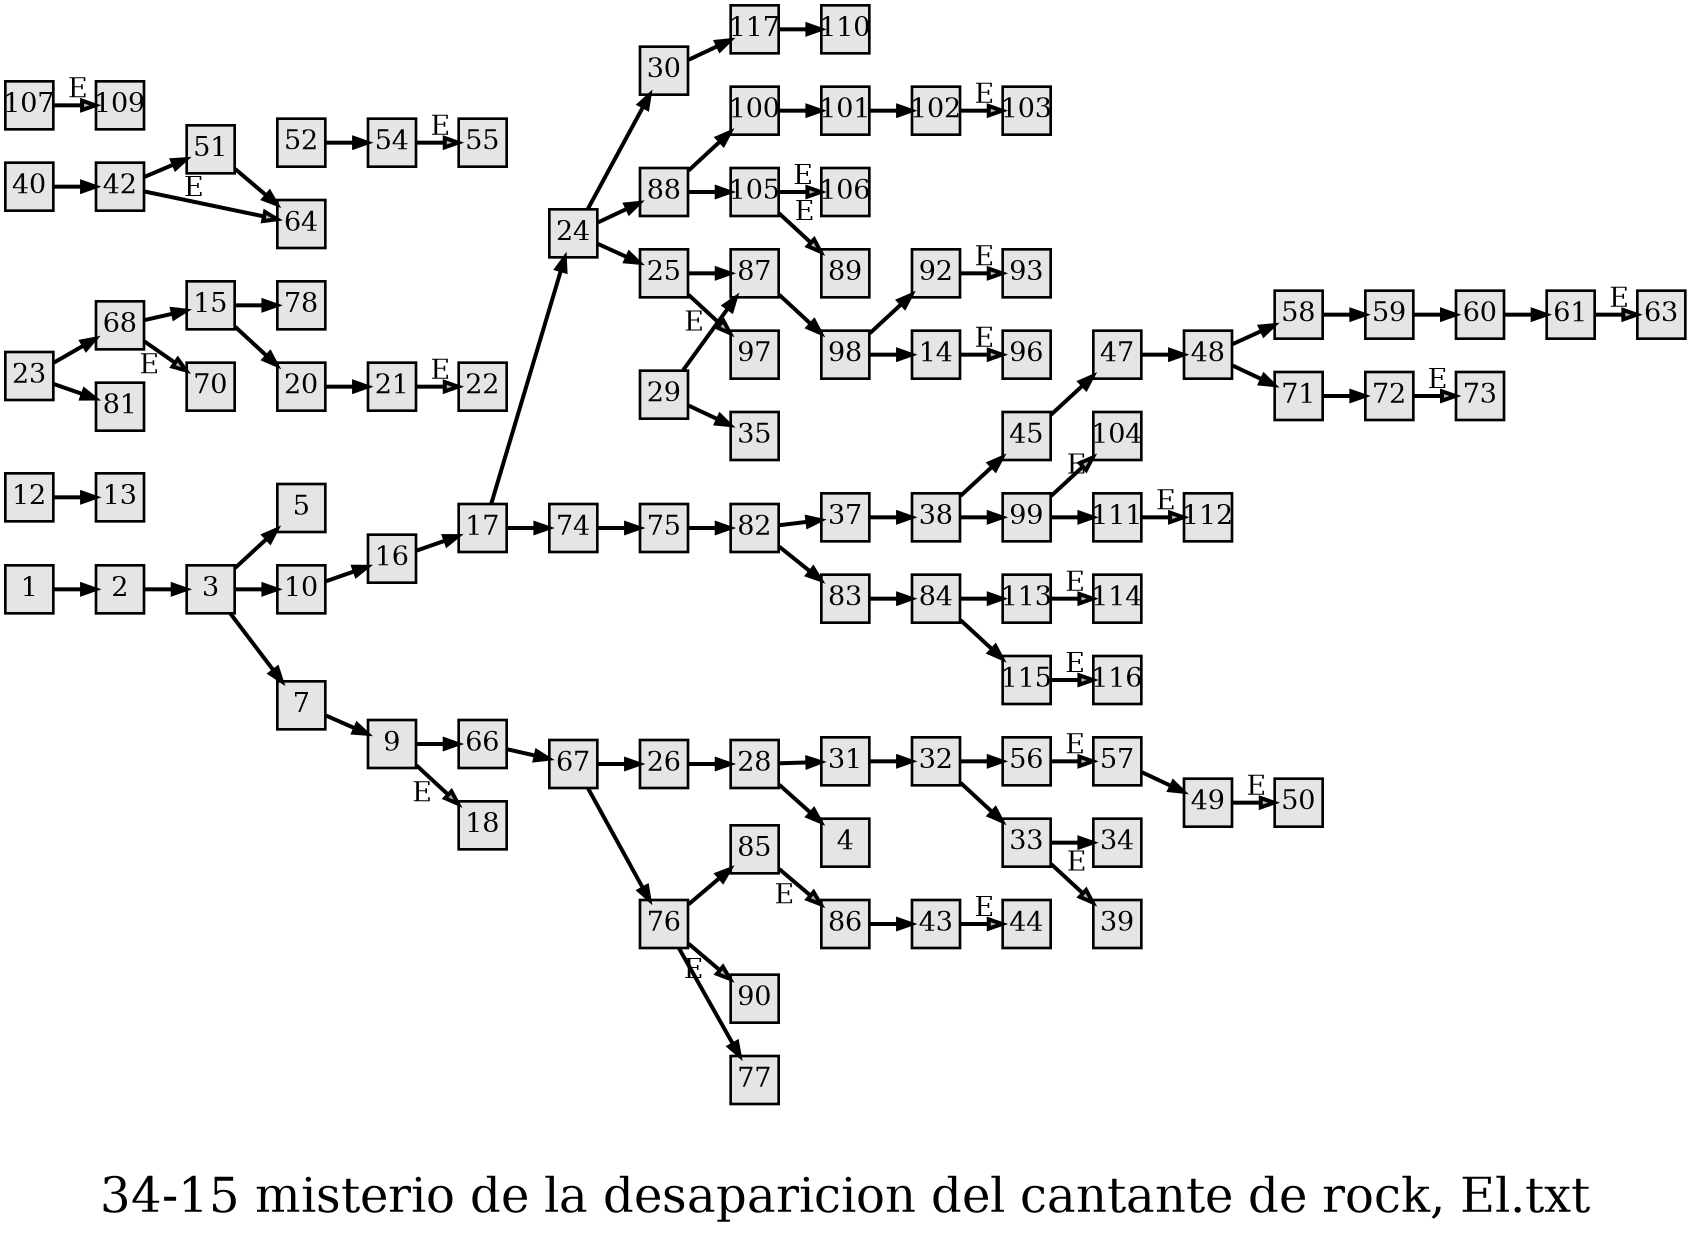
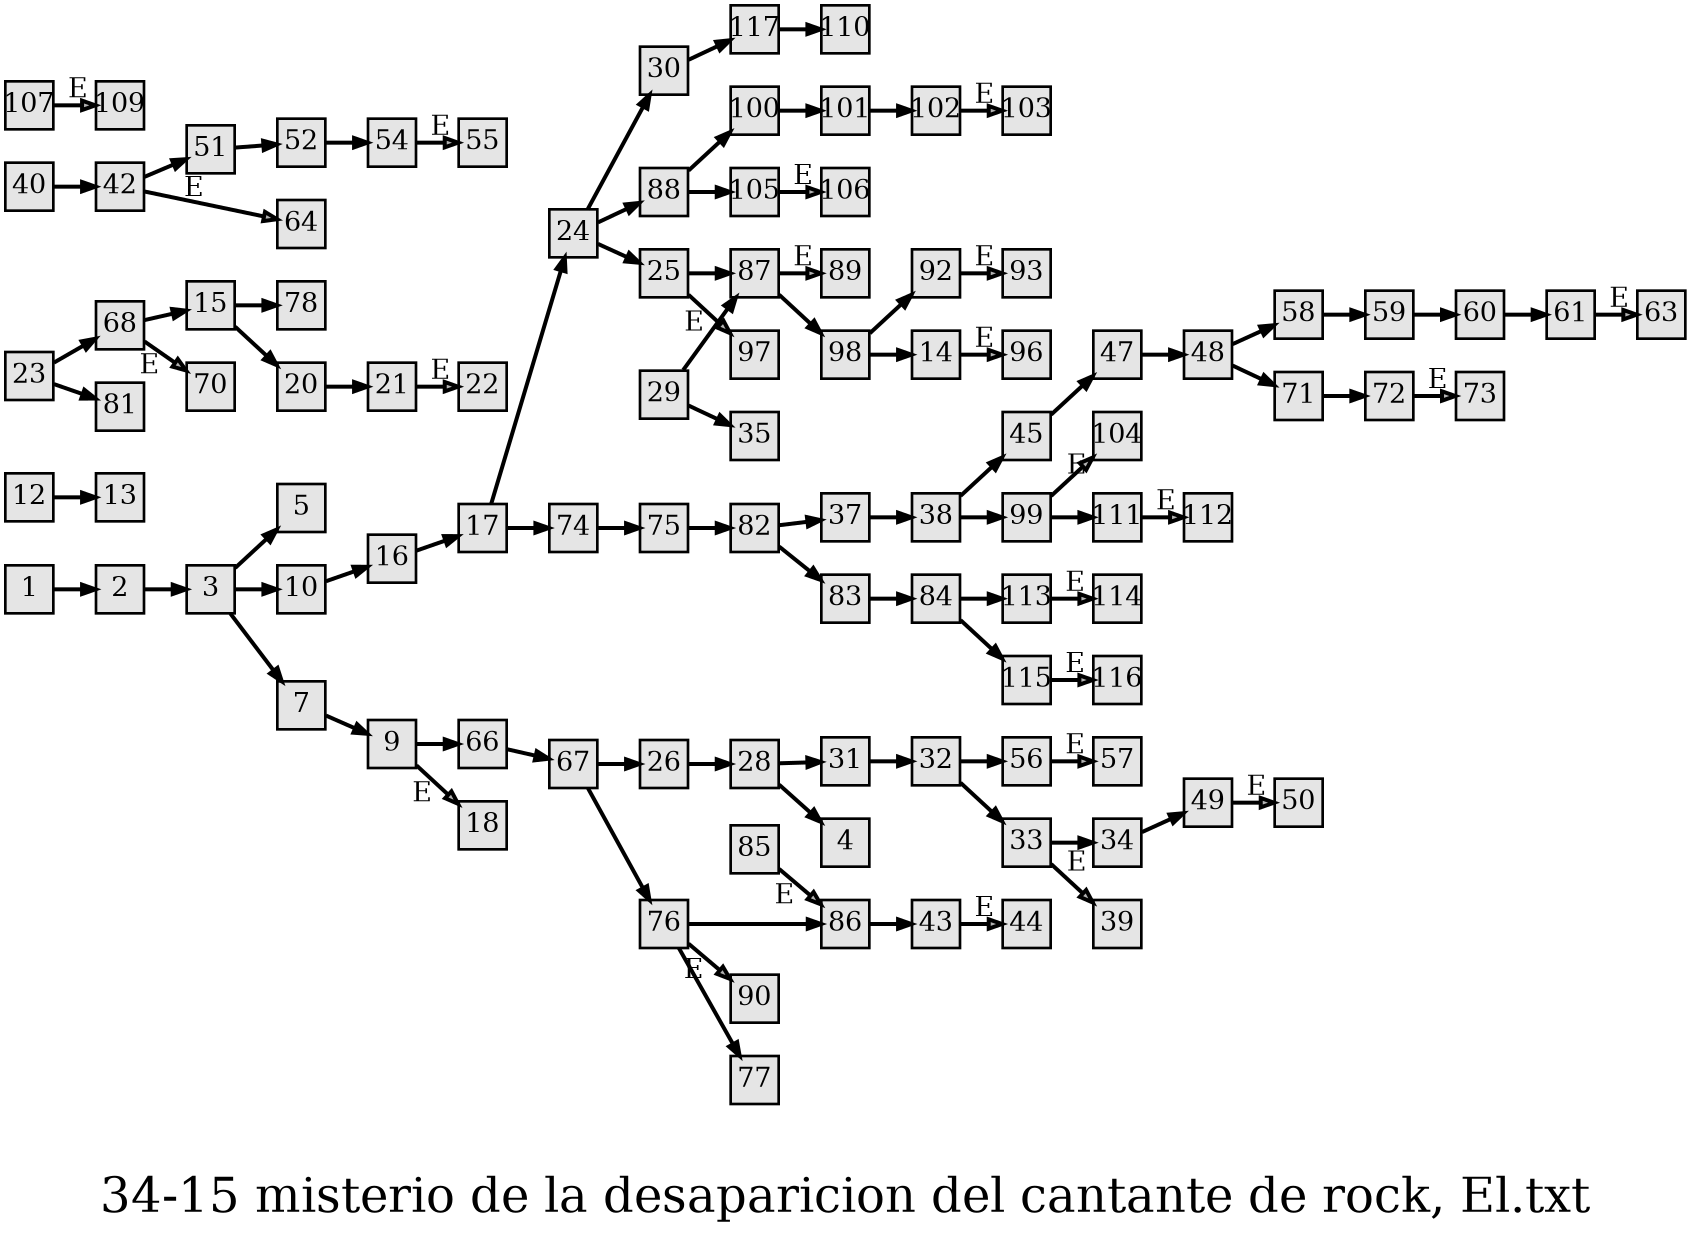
edge "51" -> "64": now "51" -> "52"
edge "105" -> "89": now "87" -> "89"
edge "57" -> "49": now "34" -> "49"
edge "76" -> "85": now "76" -> "86"
